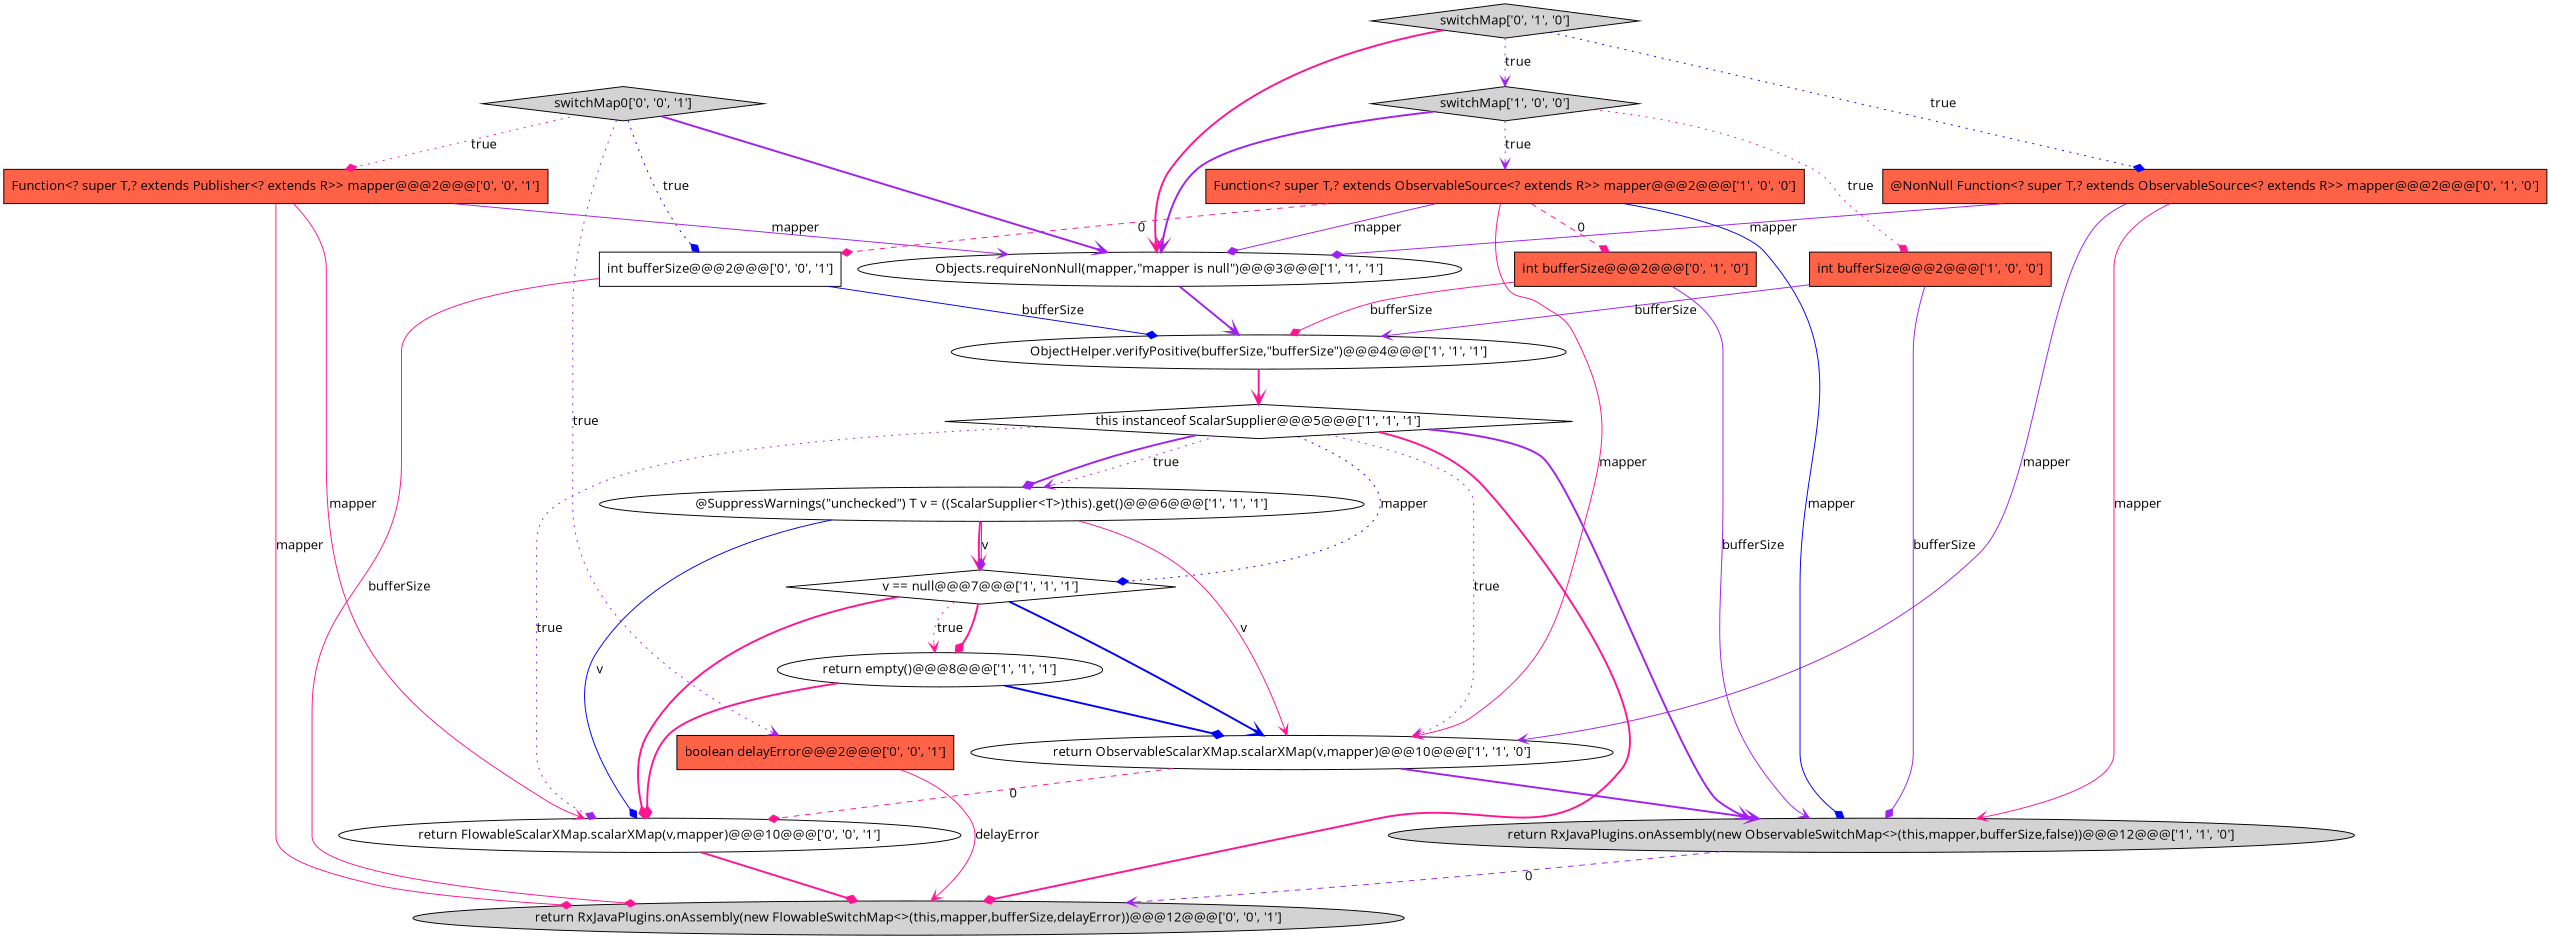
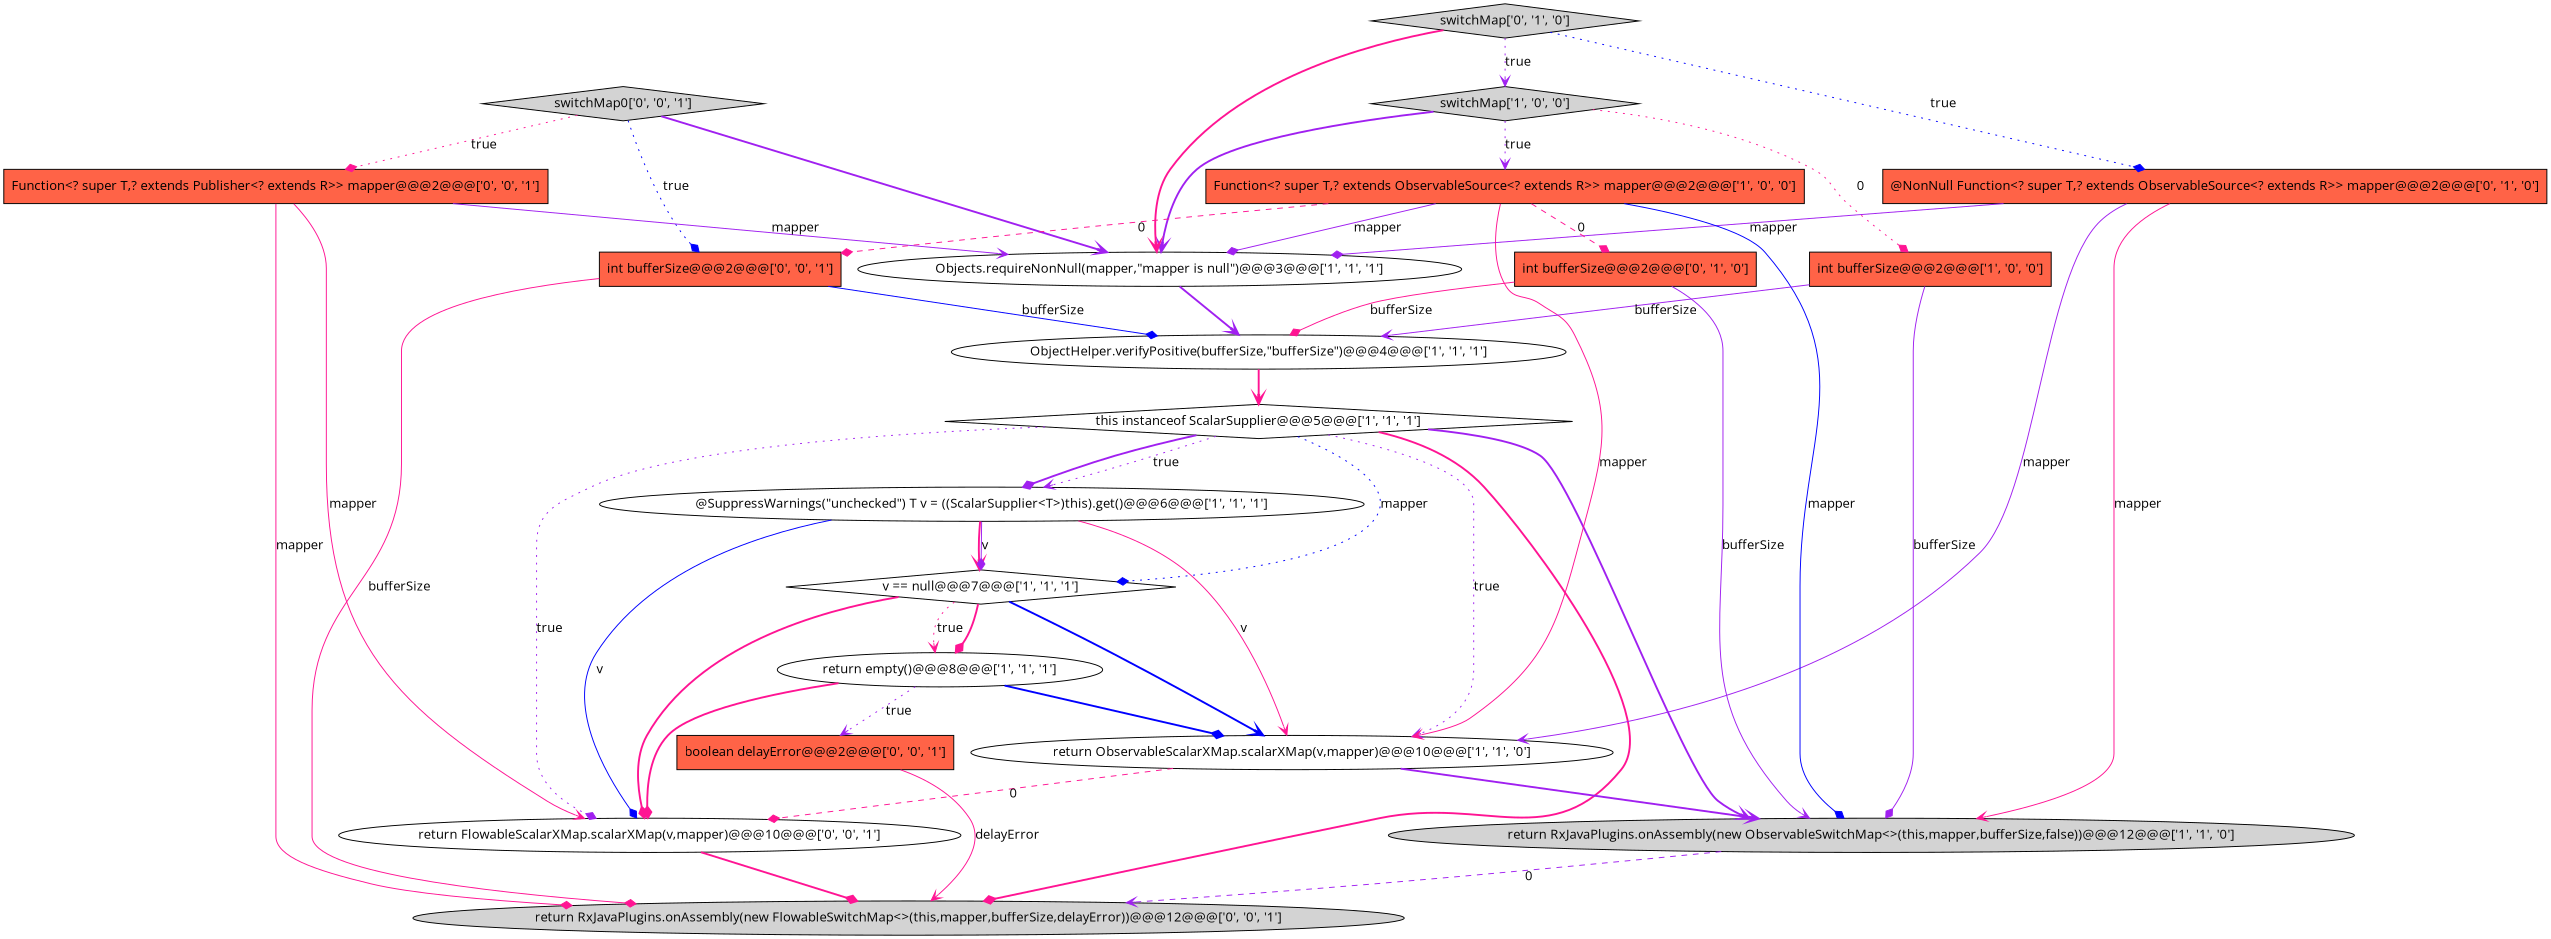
edge "switchMap['1', '0', '0']" -> "int bufferSize@@@2@@@['1', '0', '0']": label "true" -> "0"
node "int bufferSize@@@2@@@['0', '0', '1']": fillcolor white -> tomato
edge "switchMap0['0', '0', '1']" -> "boolean delayError@@@2@@@['0', '0', '1']": now "return empty()@@@8@@@['1', '1', '1']" -> "boolean delayError@@@2@@@['0', '0', '1']"
